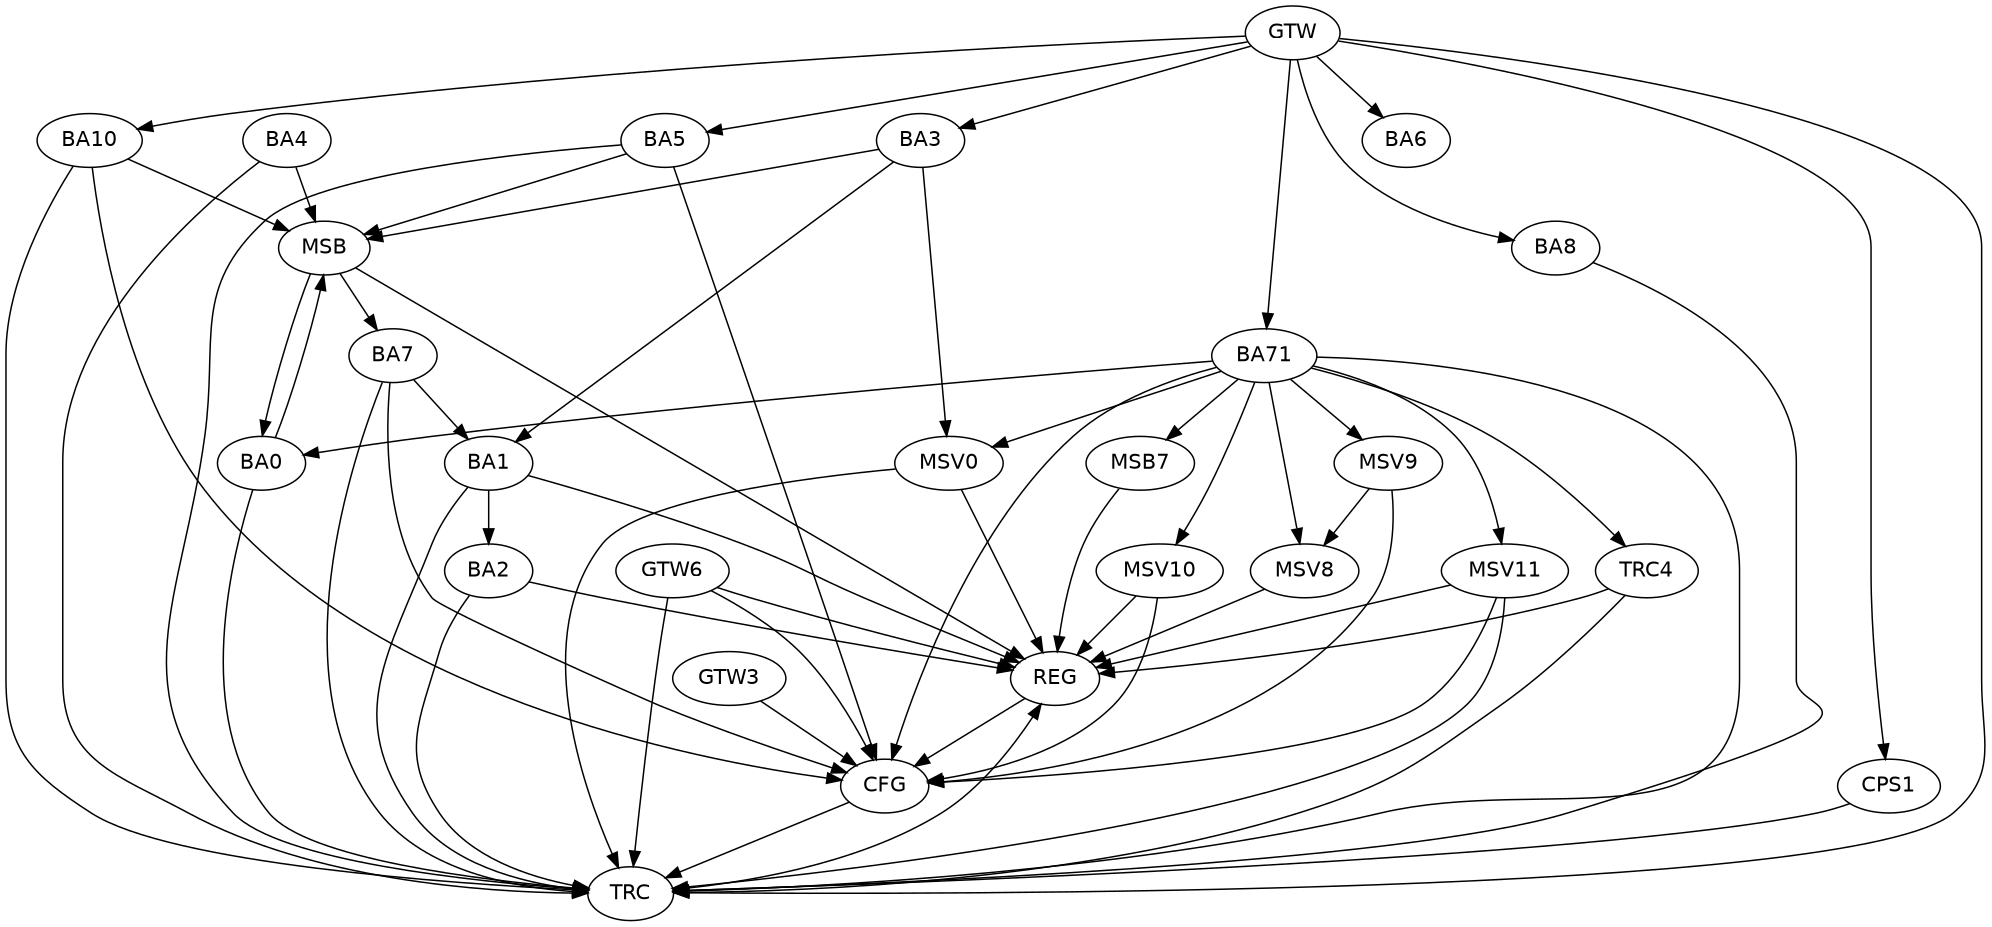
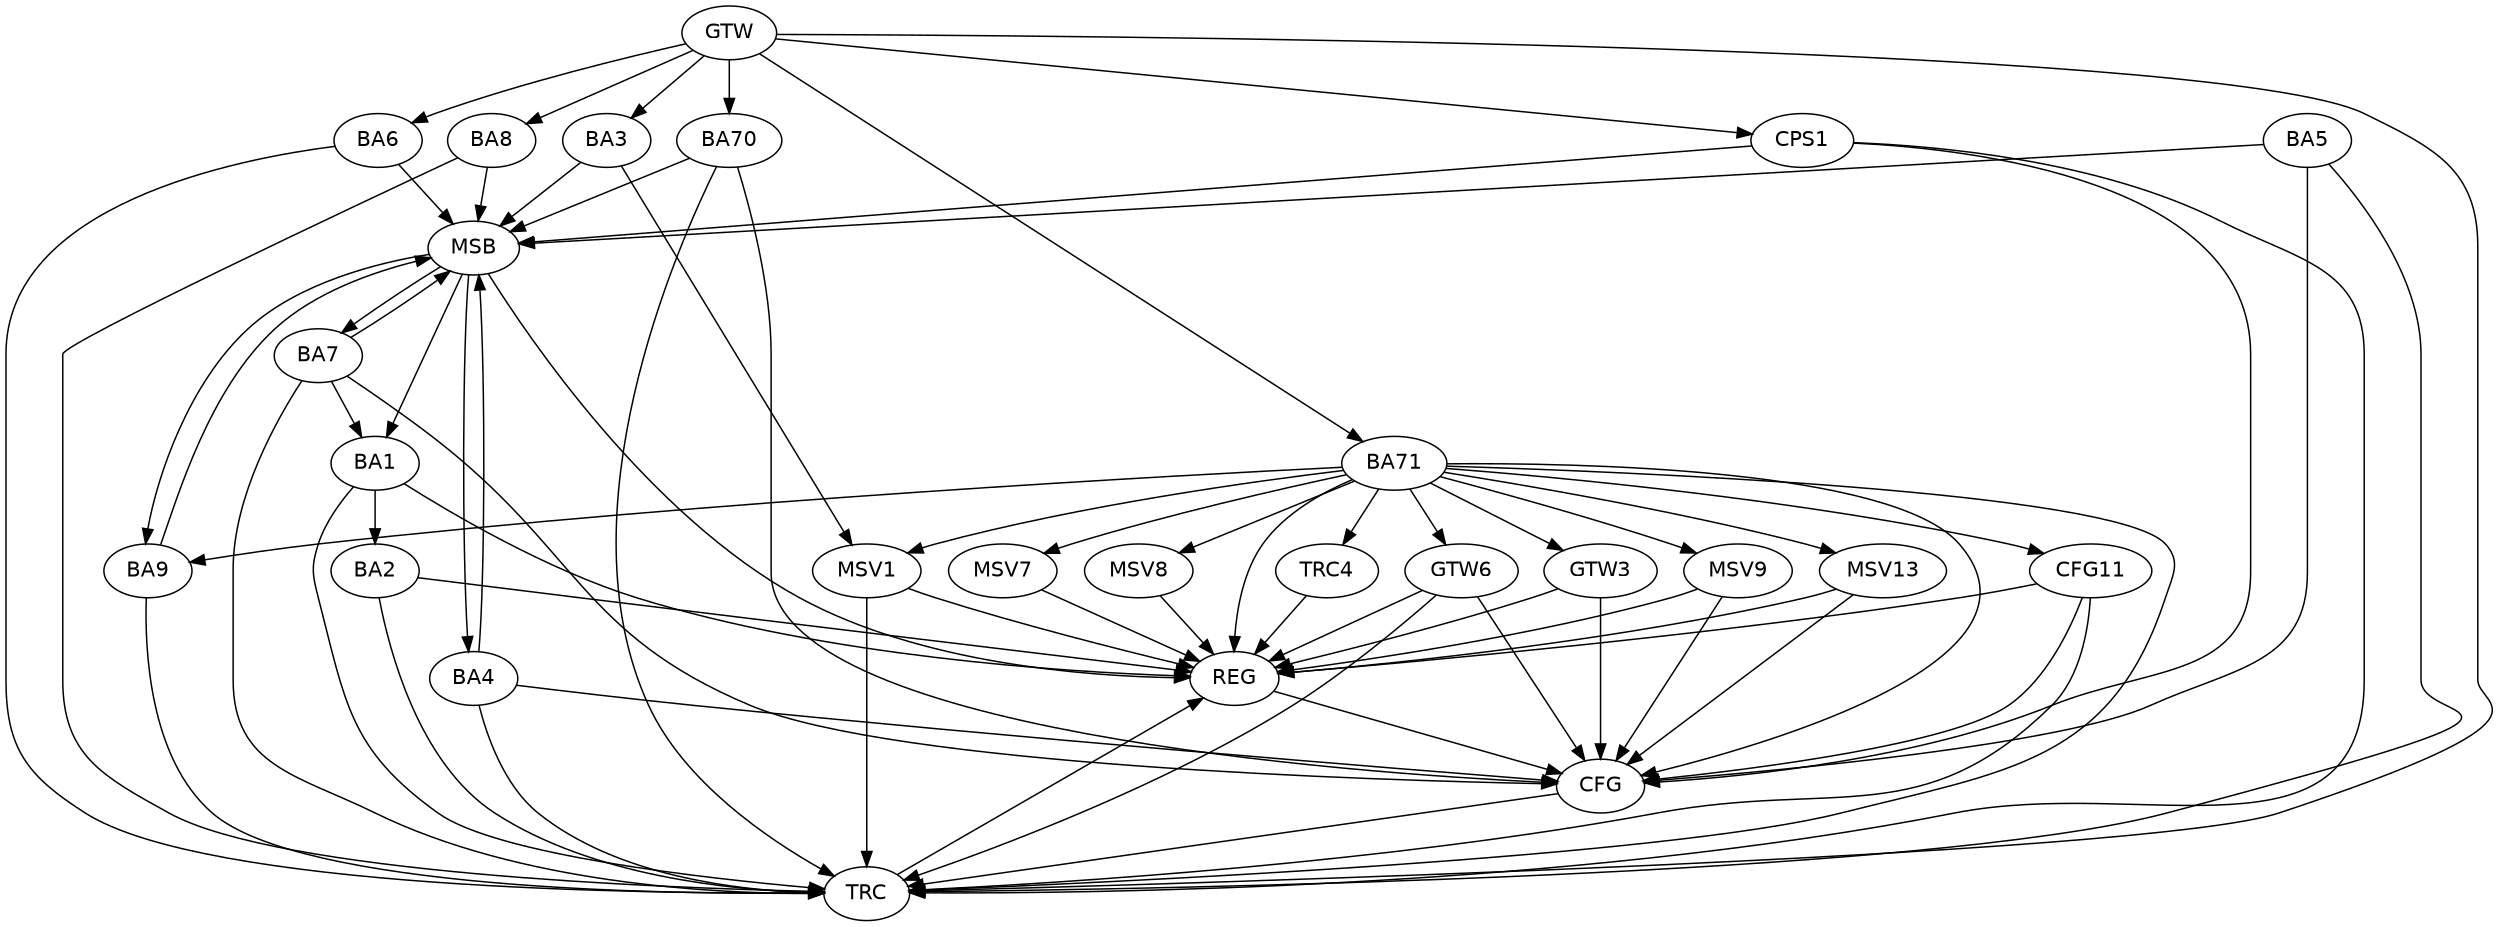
edge "GTW" -> "BA5": removed
node "BA10": label "BA10" -> "BA70"
edge "BA8" -> "MSB": added
edge "BA6" -> "MSB": added
edge "CPS1" -> "MSB": added
edge "BA3" -> "BA1": now "MSB" -> "BA1"
edge "BA7" -> "MSB": added
edge "MSB" -> "BA4": added
node "BA0": label "BA0" -> "BA9"
node "MSV0": label "MSV0" -> "MSV1"
node "MSB7": label "MSB7" -> "MSV7"
edge "BA71" -> "GTW6": added
edge "MSV9" -> "MSV8": now "MSV9" -> "REG"
edge "BA71" -> "GTW3": added
edge "BA71" -> "REG": added
edge "CPS1" -> "CFG": added
node "MSV10": label "MSV10" -> "MSV13"
node "MSV11": label "MSV11" -> "CFG11"
edge "GTW3" -> "REG": added
edge "BA4" -> "CFG": added
edge "TRC4" -> "TRC": now "BA6" -> "TRC"
